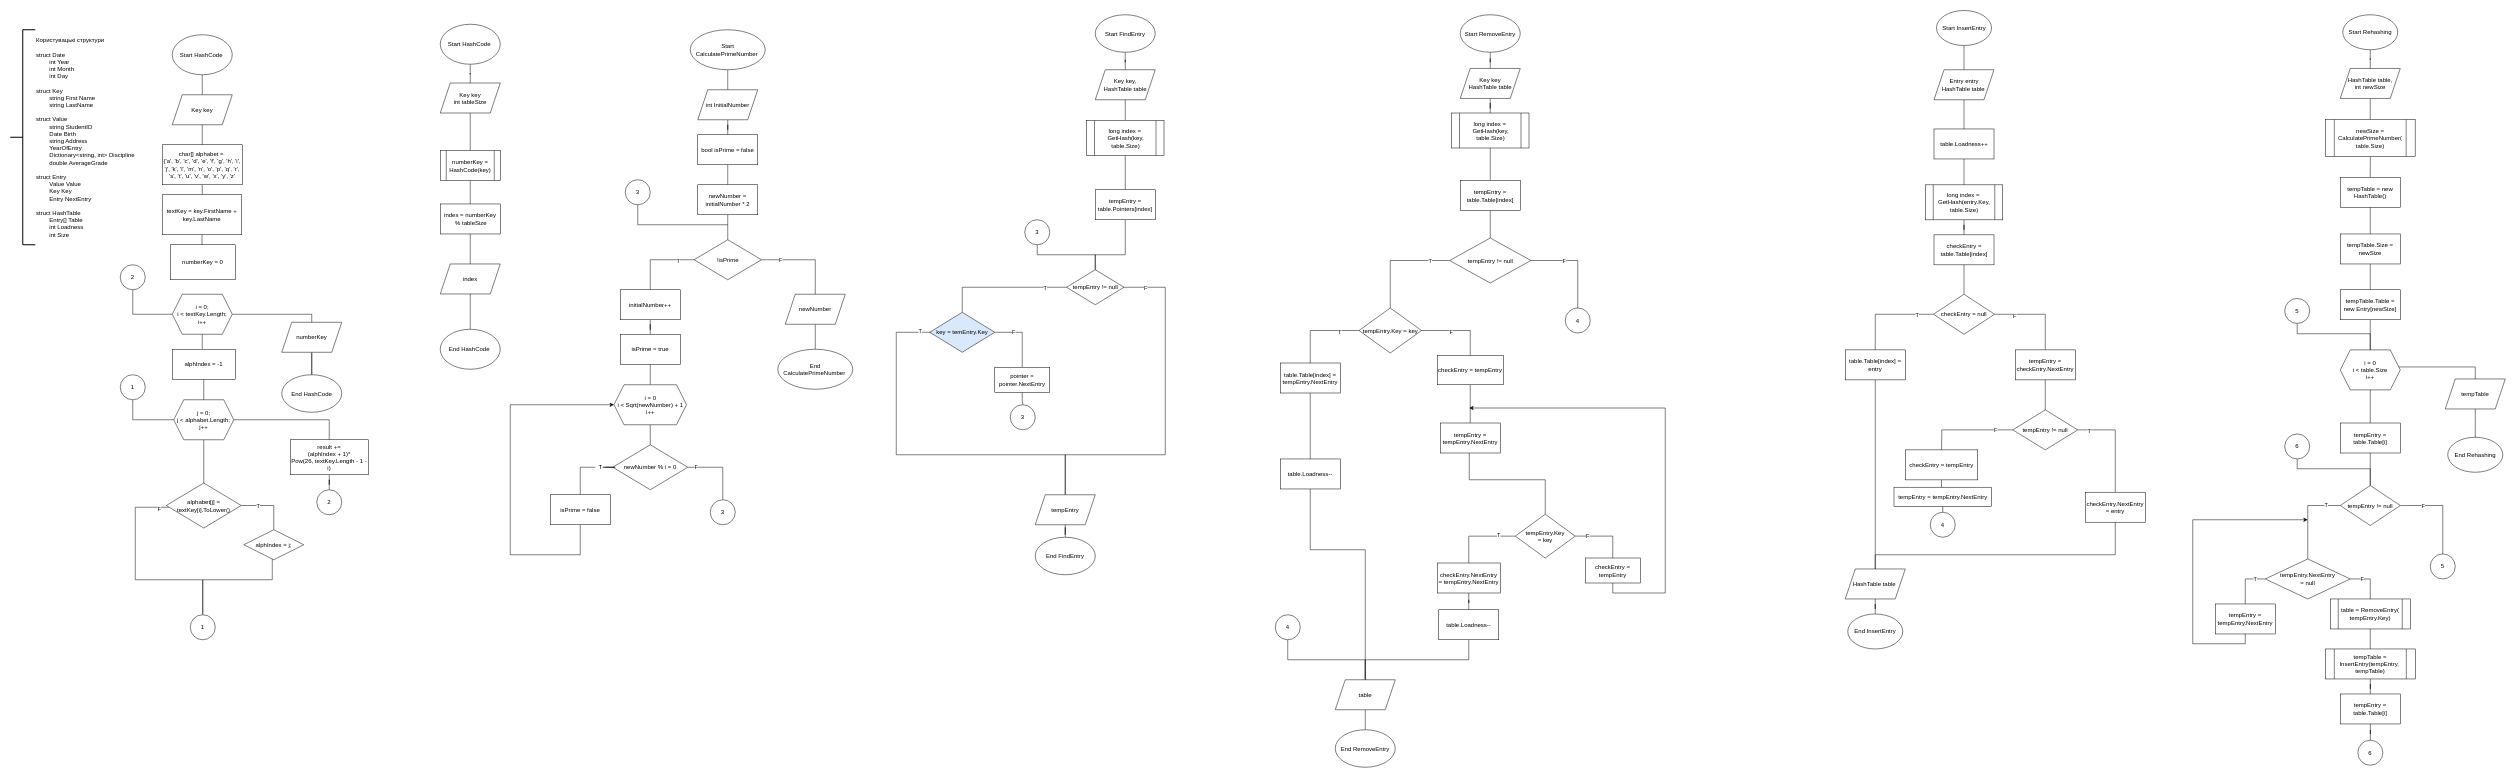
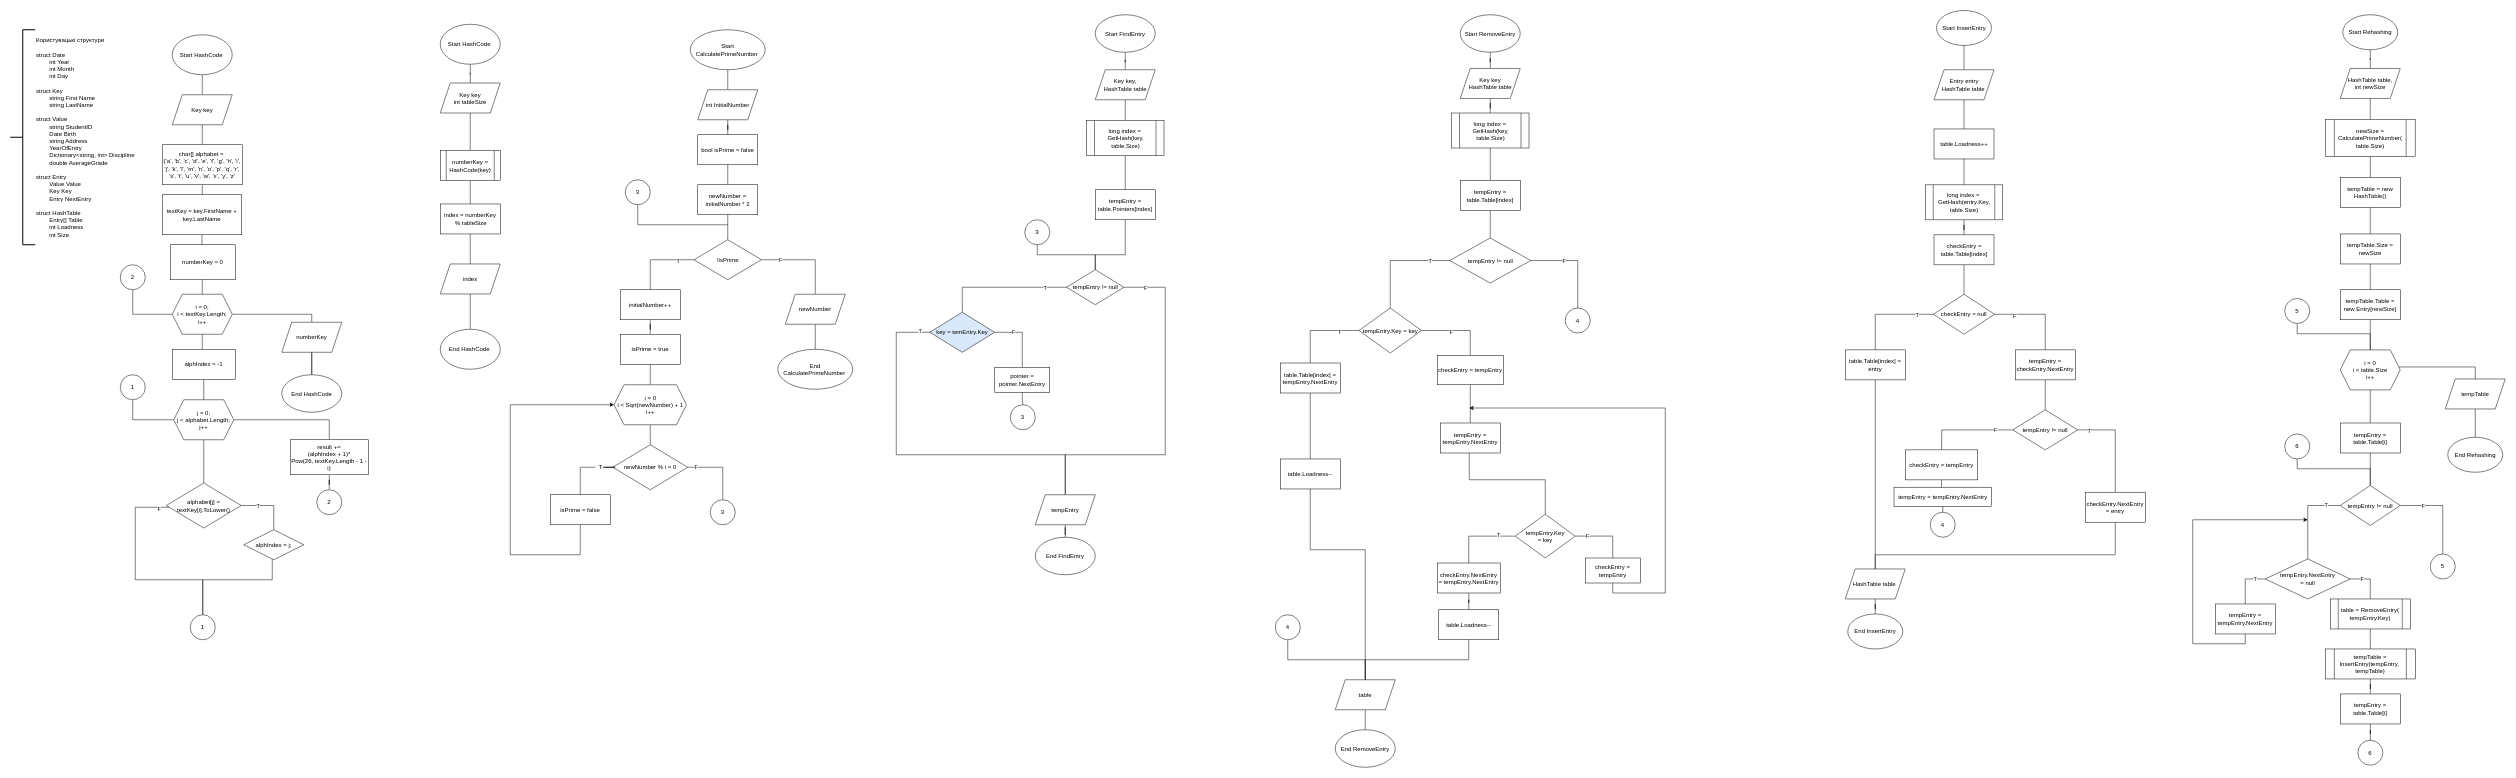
edge "numberKey = 0" -- "i = 0; i < textKey.Length; i++": added
